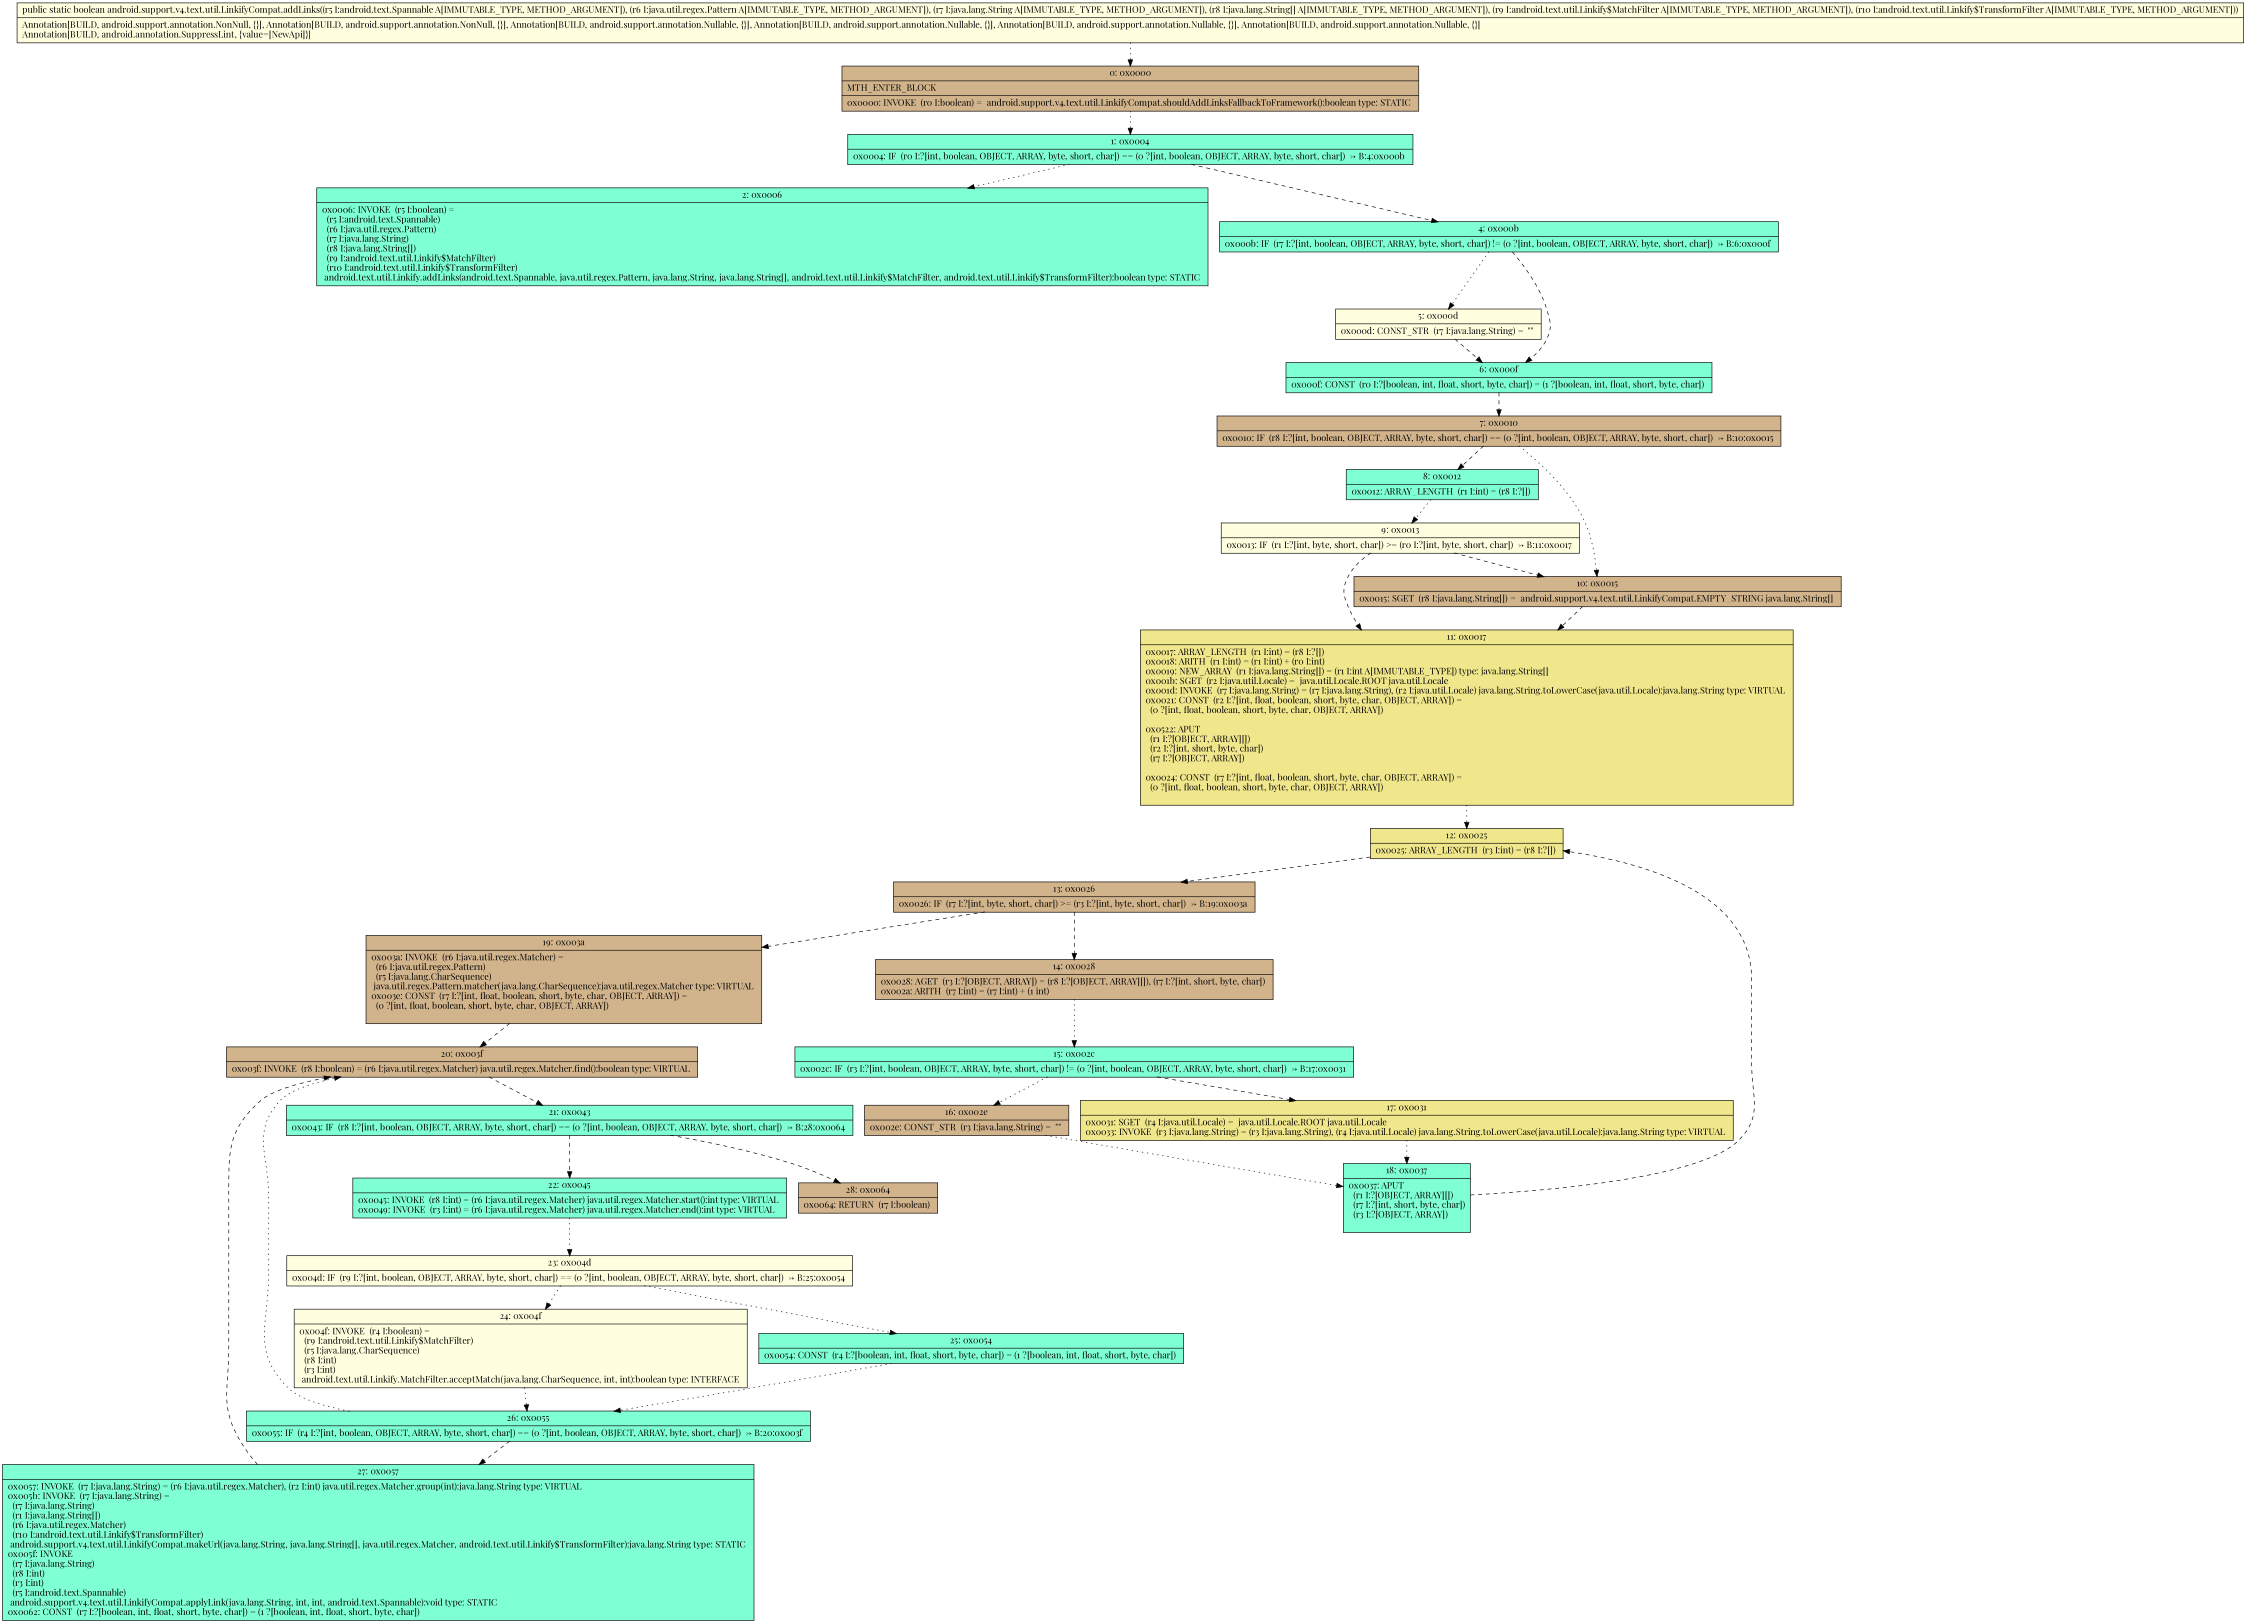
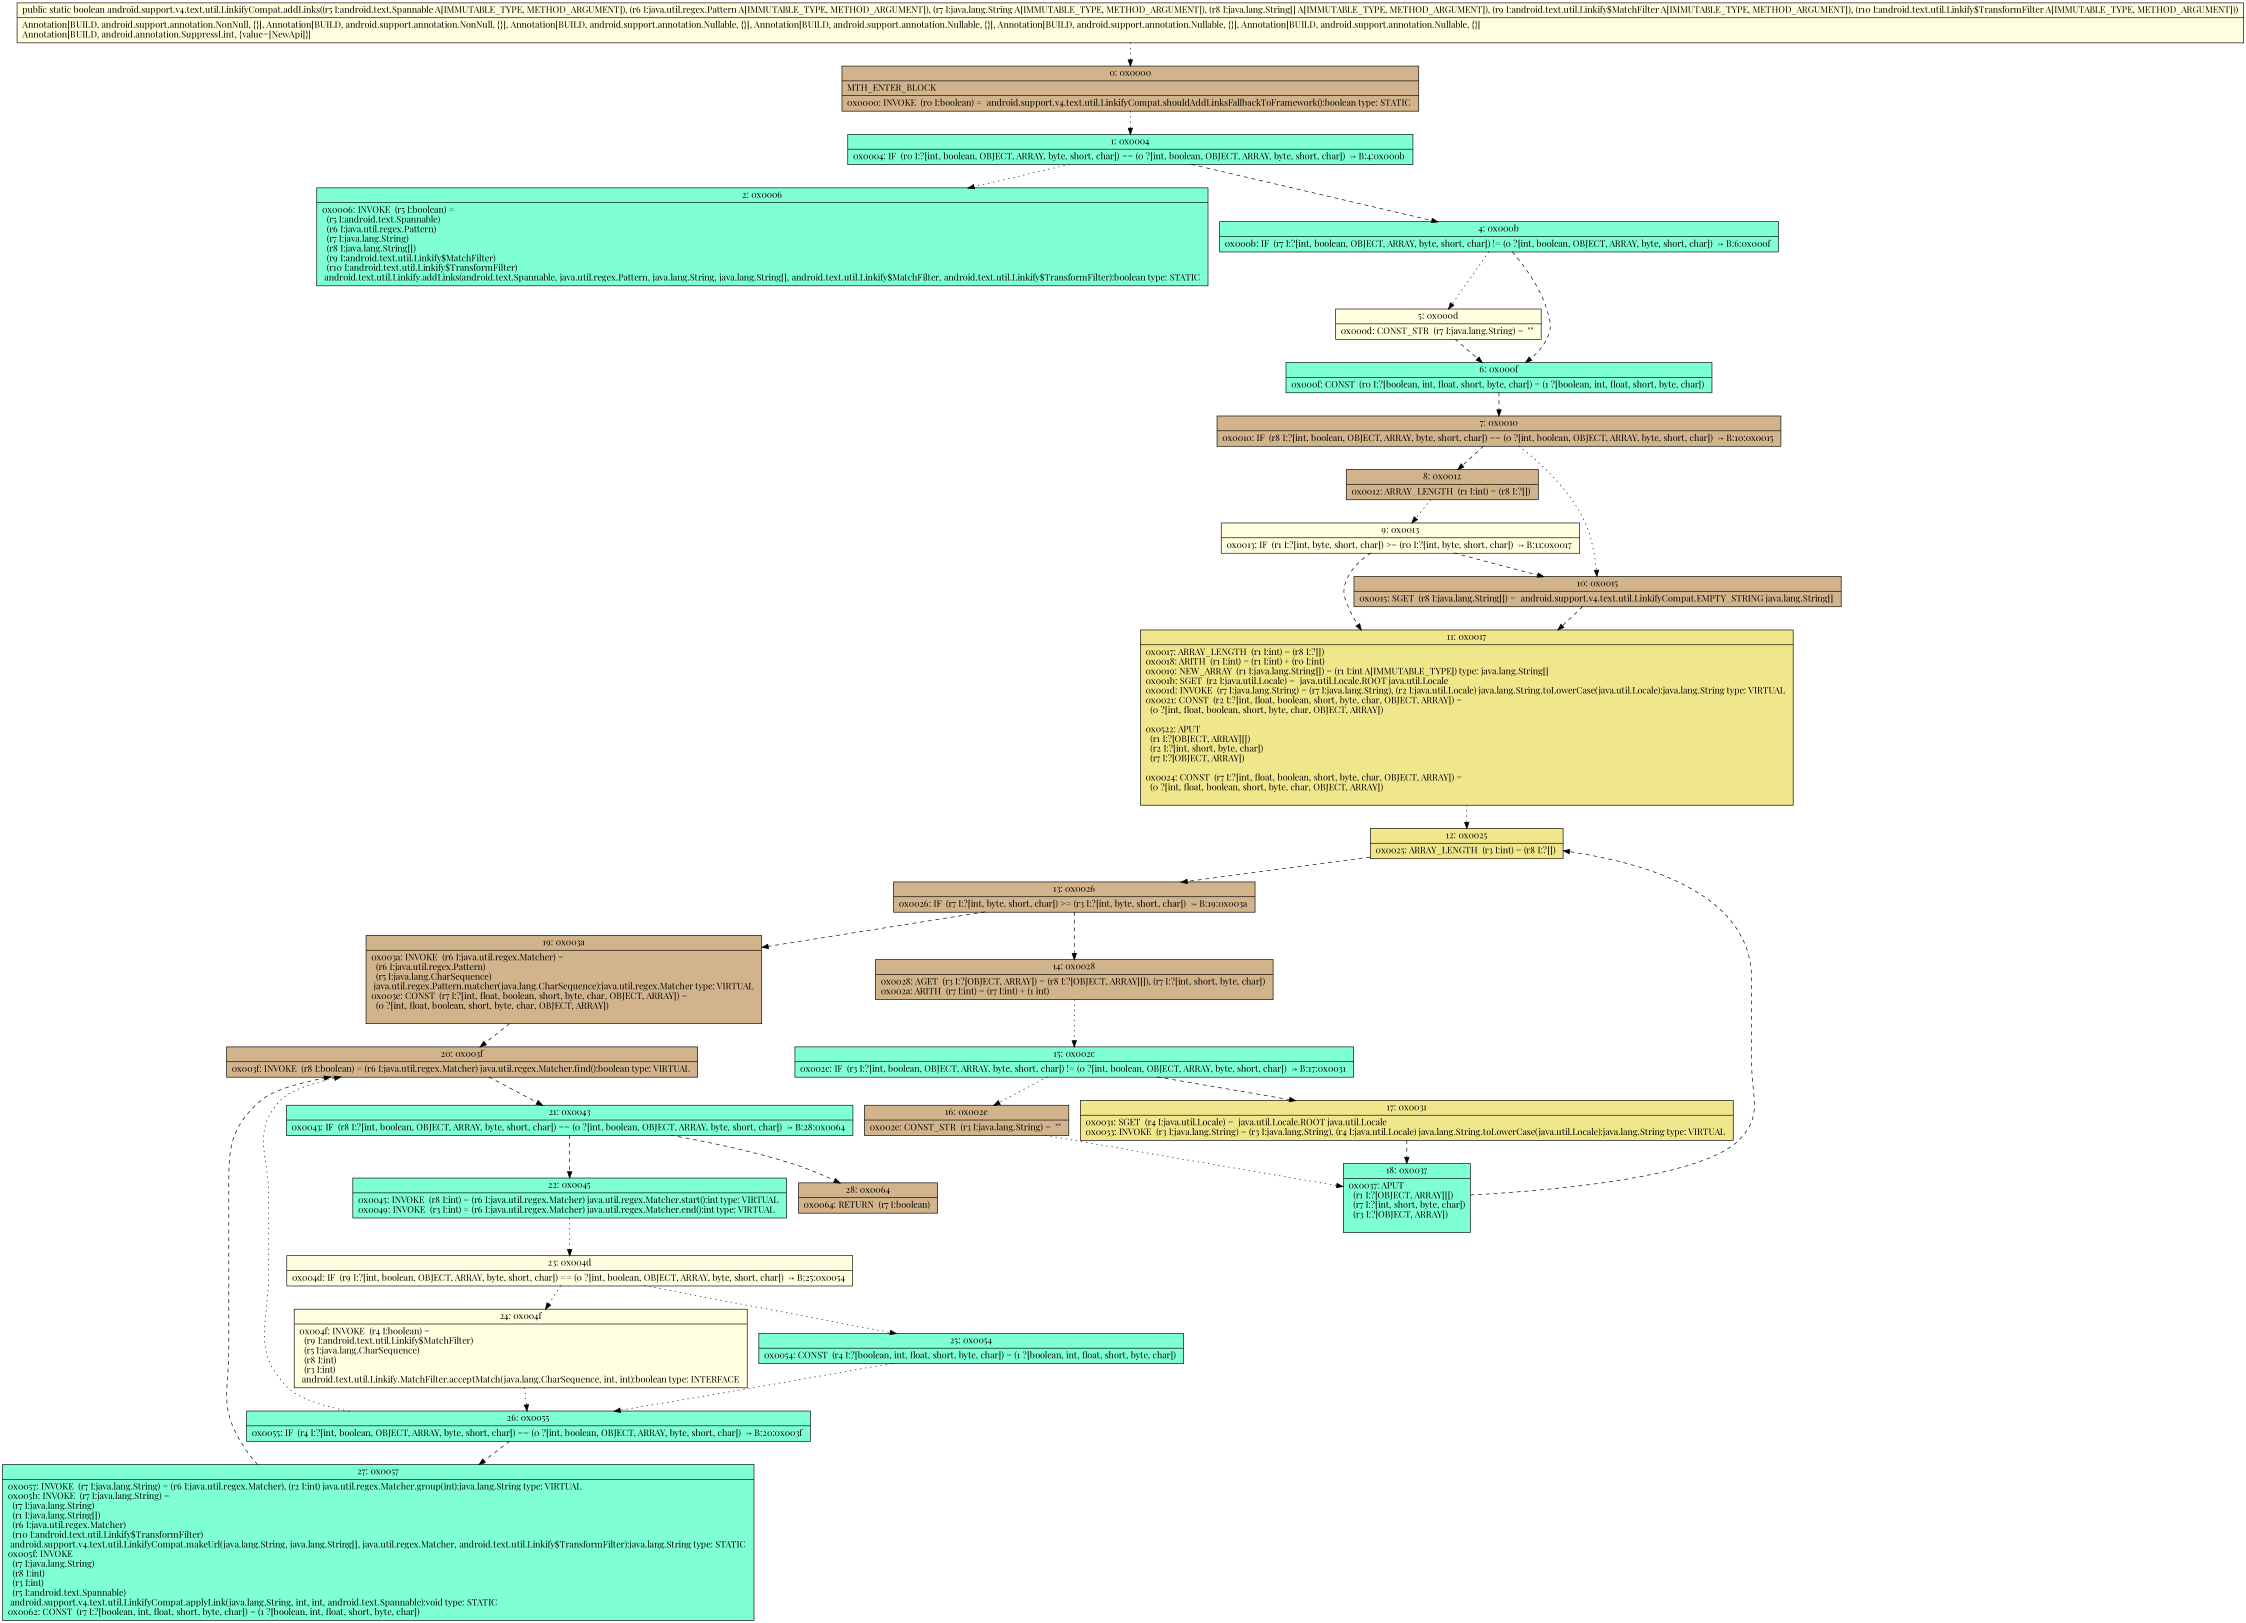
node "8: 0x0012": fillcolor aquamarine -> tan
edge "17: 0x0031" -> "18: 0x0037": style dotted -> dashed
